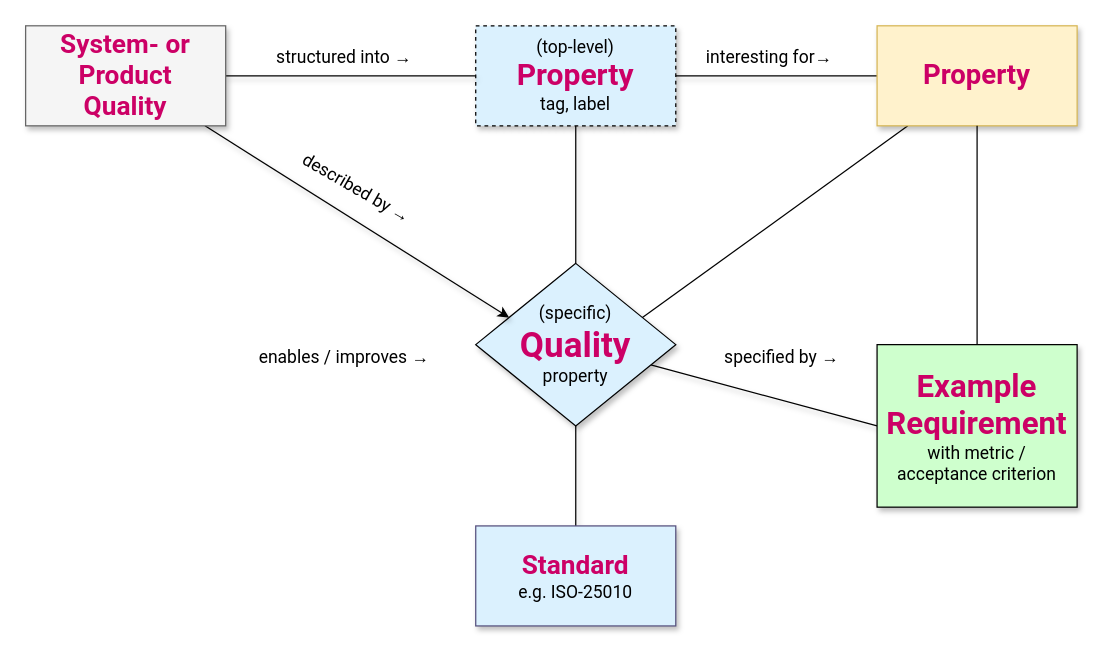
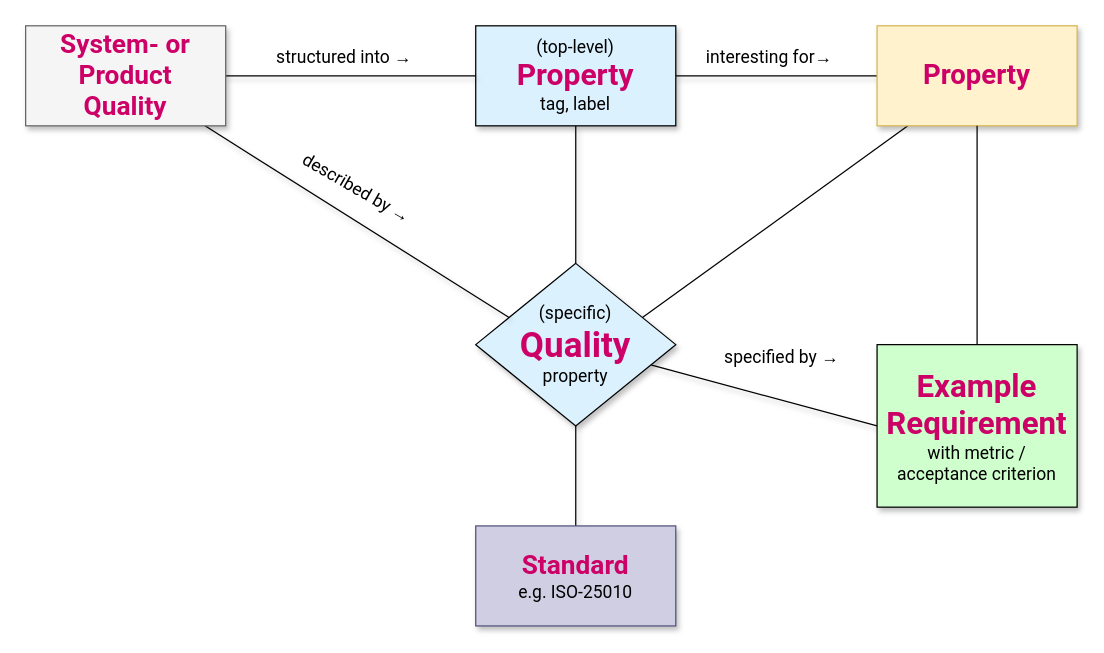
node "(top-level) Property tag, label": style dashed -> solid
edge "System- or Product Quality" -> "(specific) Quality property": arrowhead classic -> none
node "enables / improves →": removed
node "Standard e.g. ISO-25010": fillcolor #dbf1fe -> #d0cee2
